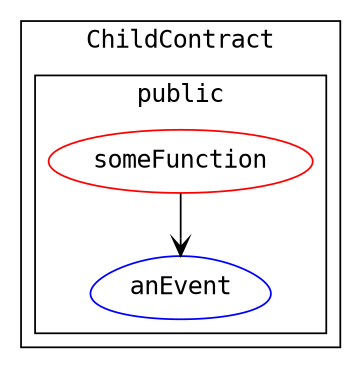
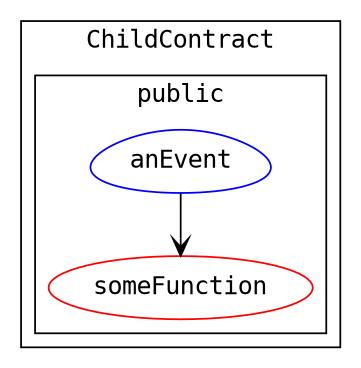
edge "someFunction" -> "anEvent": reversed
